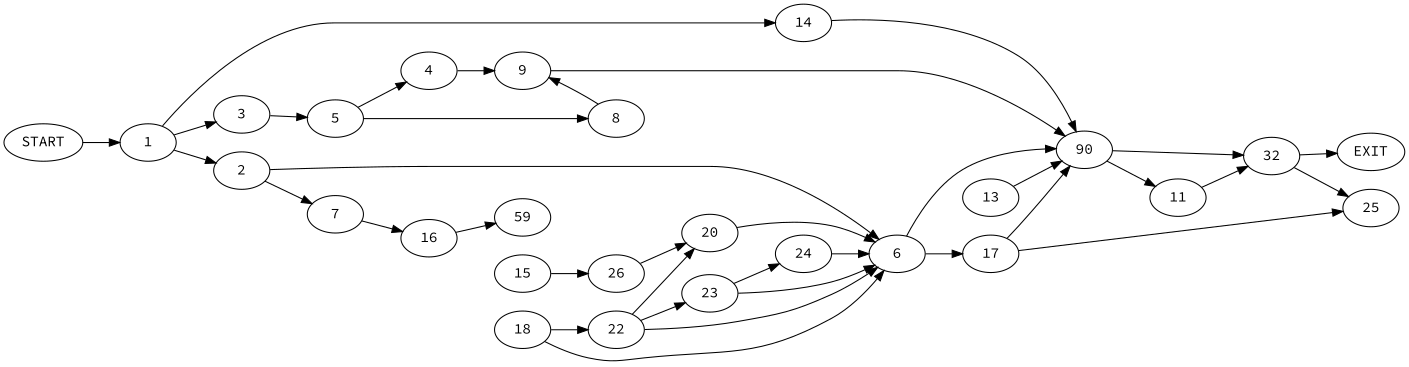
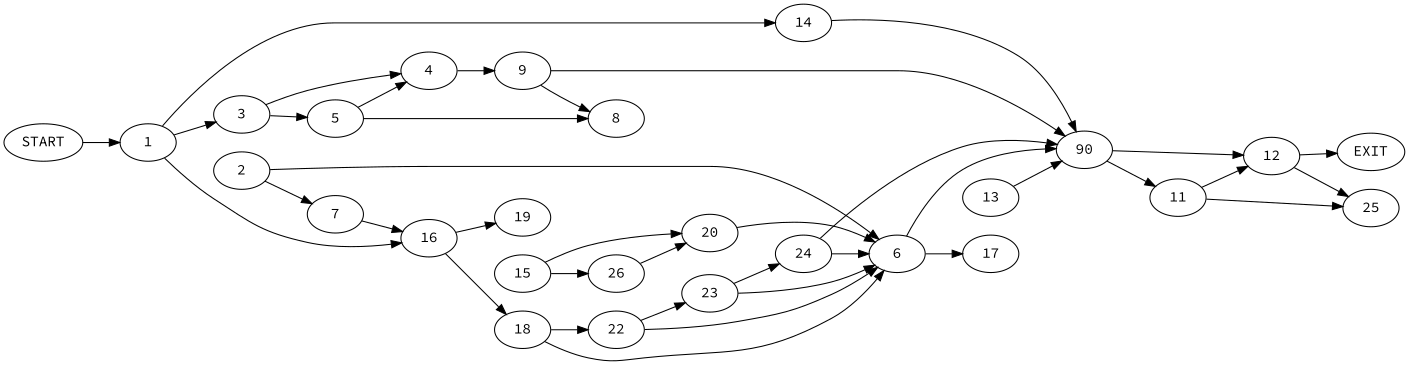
edge "3" -> "4": added
edge "8" -> "9": reversed
edge "1" -> "2": now "1" -> "16"
node "32": label "32" -> "12"
edge "17" -> "90": now "24" -> "90"
node "59": label "59" -> "19"
edge "17" -> "25": now "11" -> "25"
edge "16" -> "18": added
edge "22" -> "20": now "15" -> "20"
